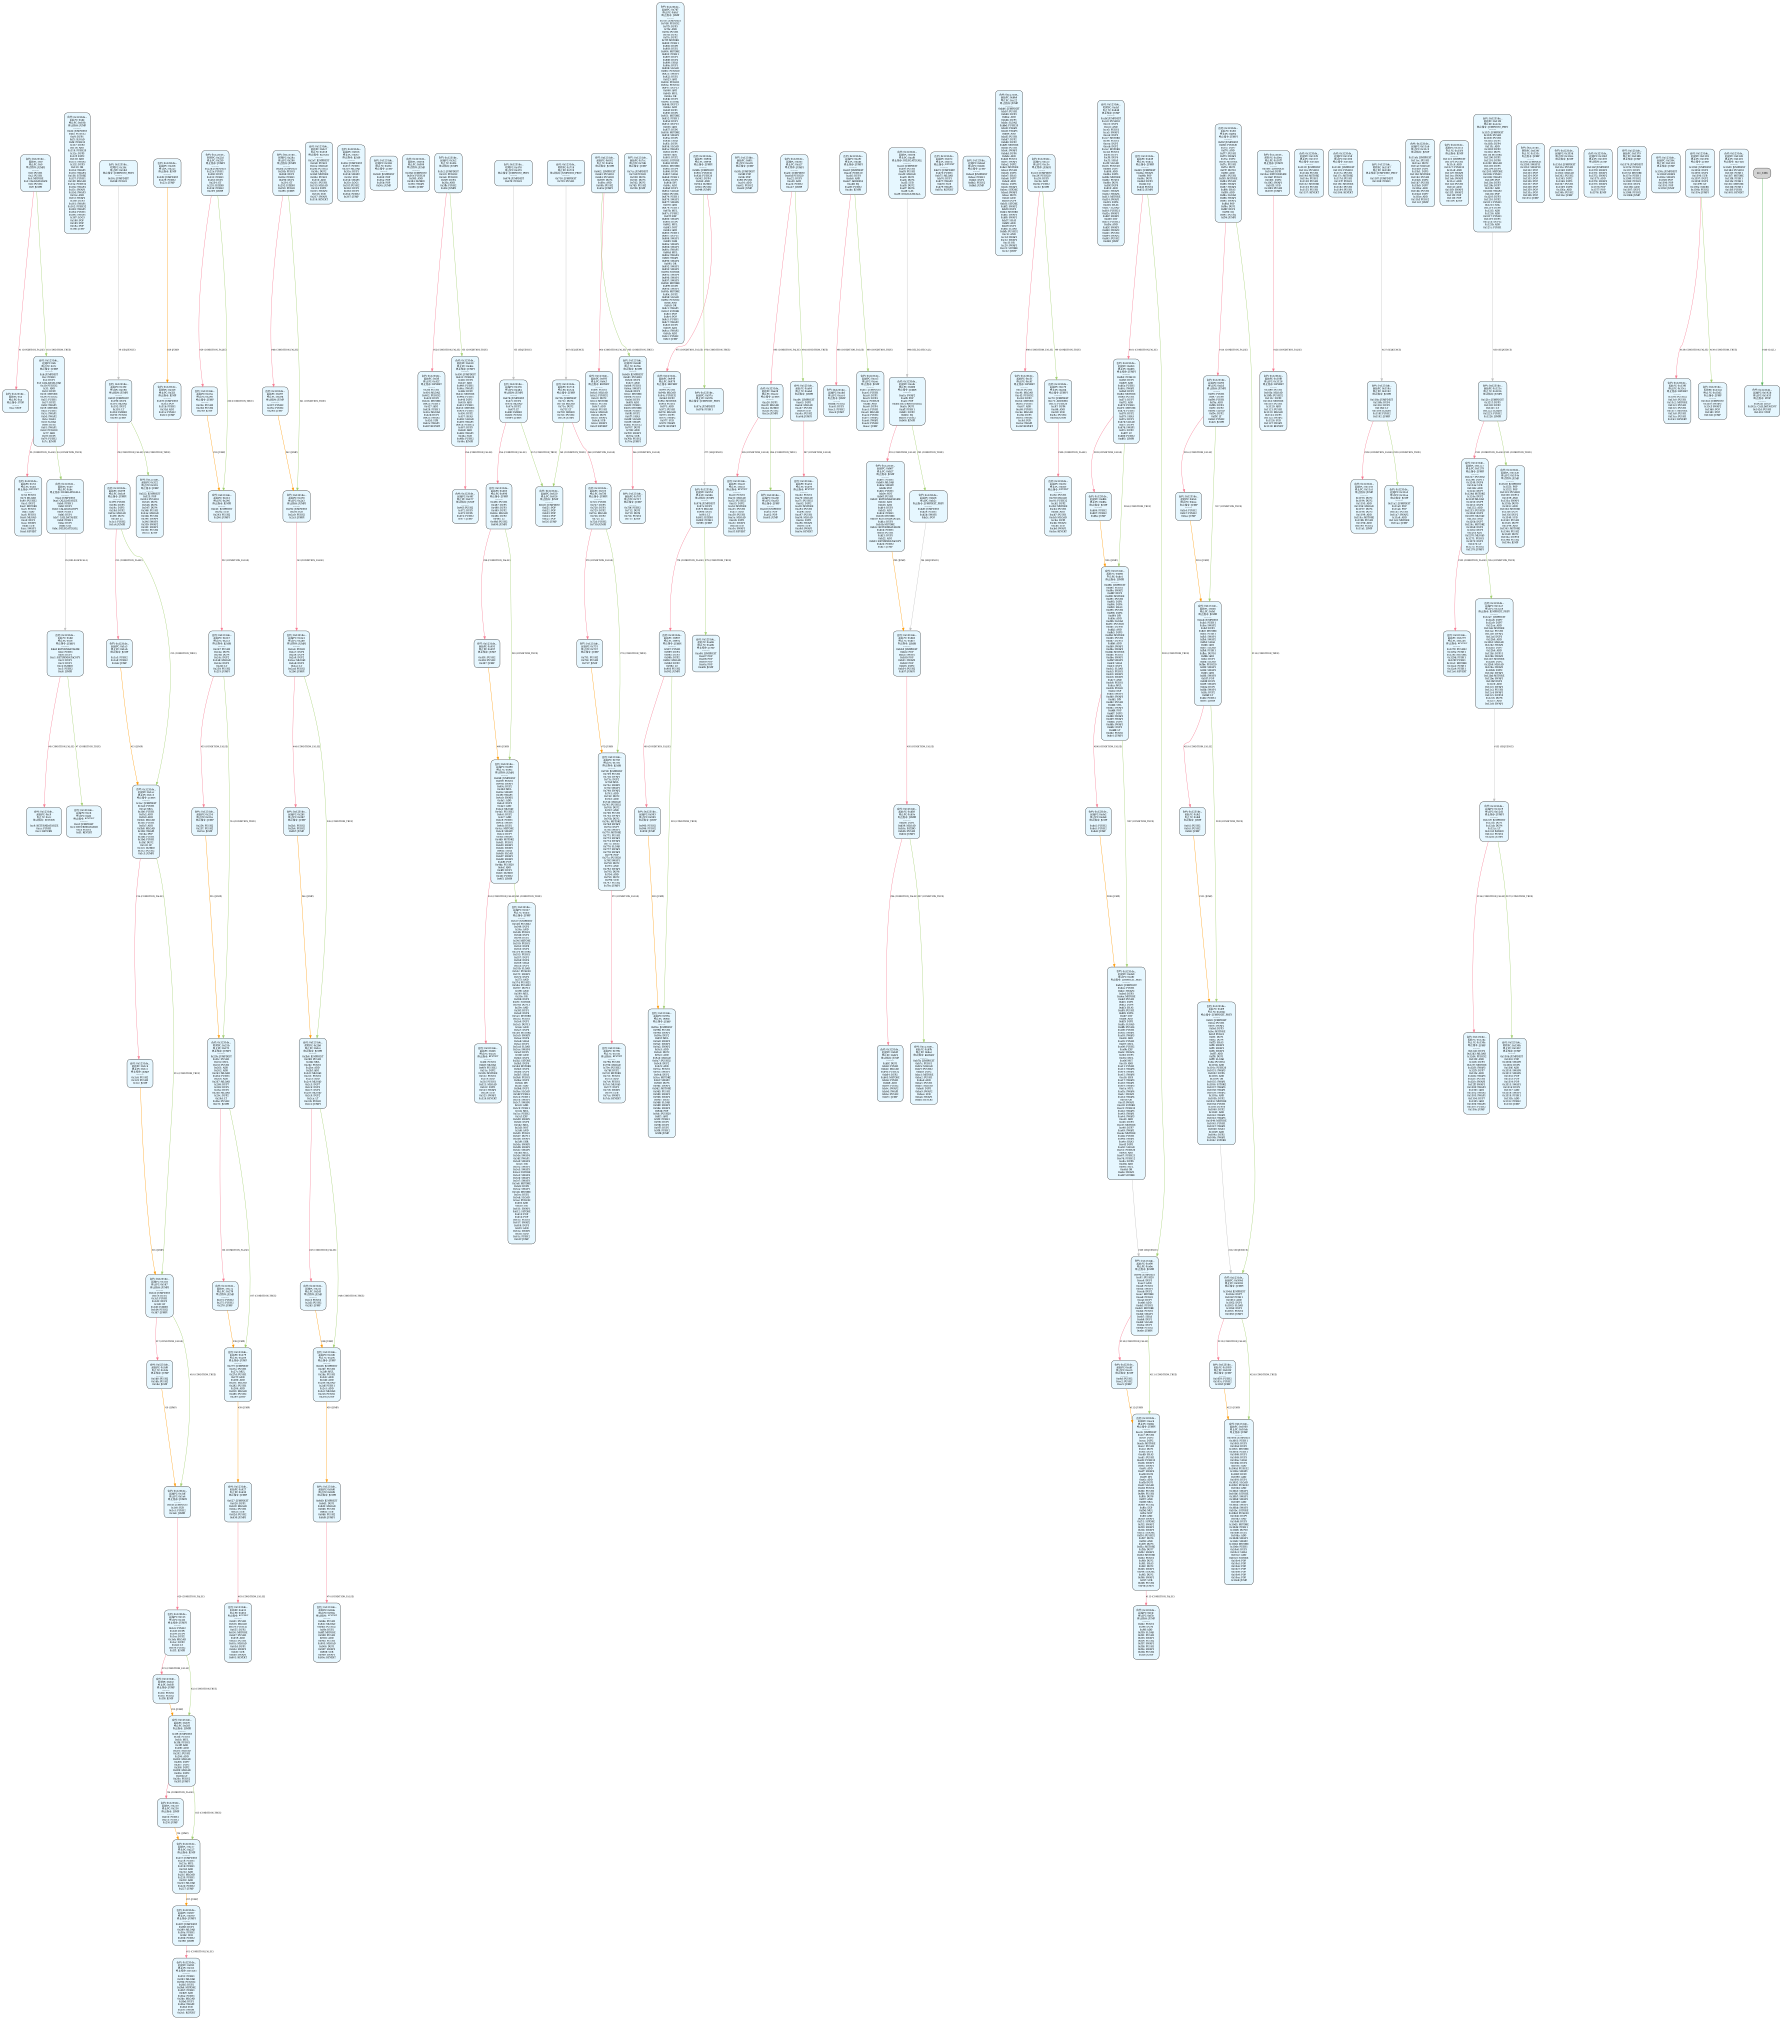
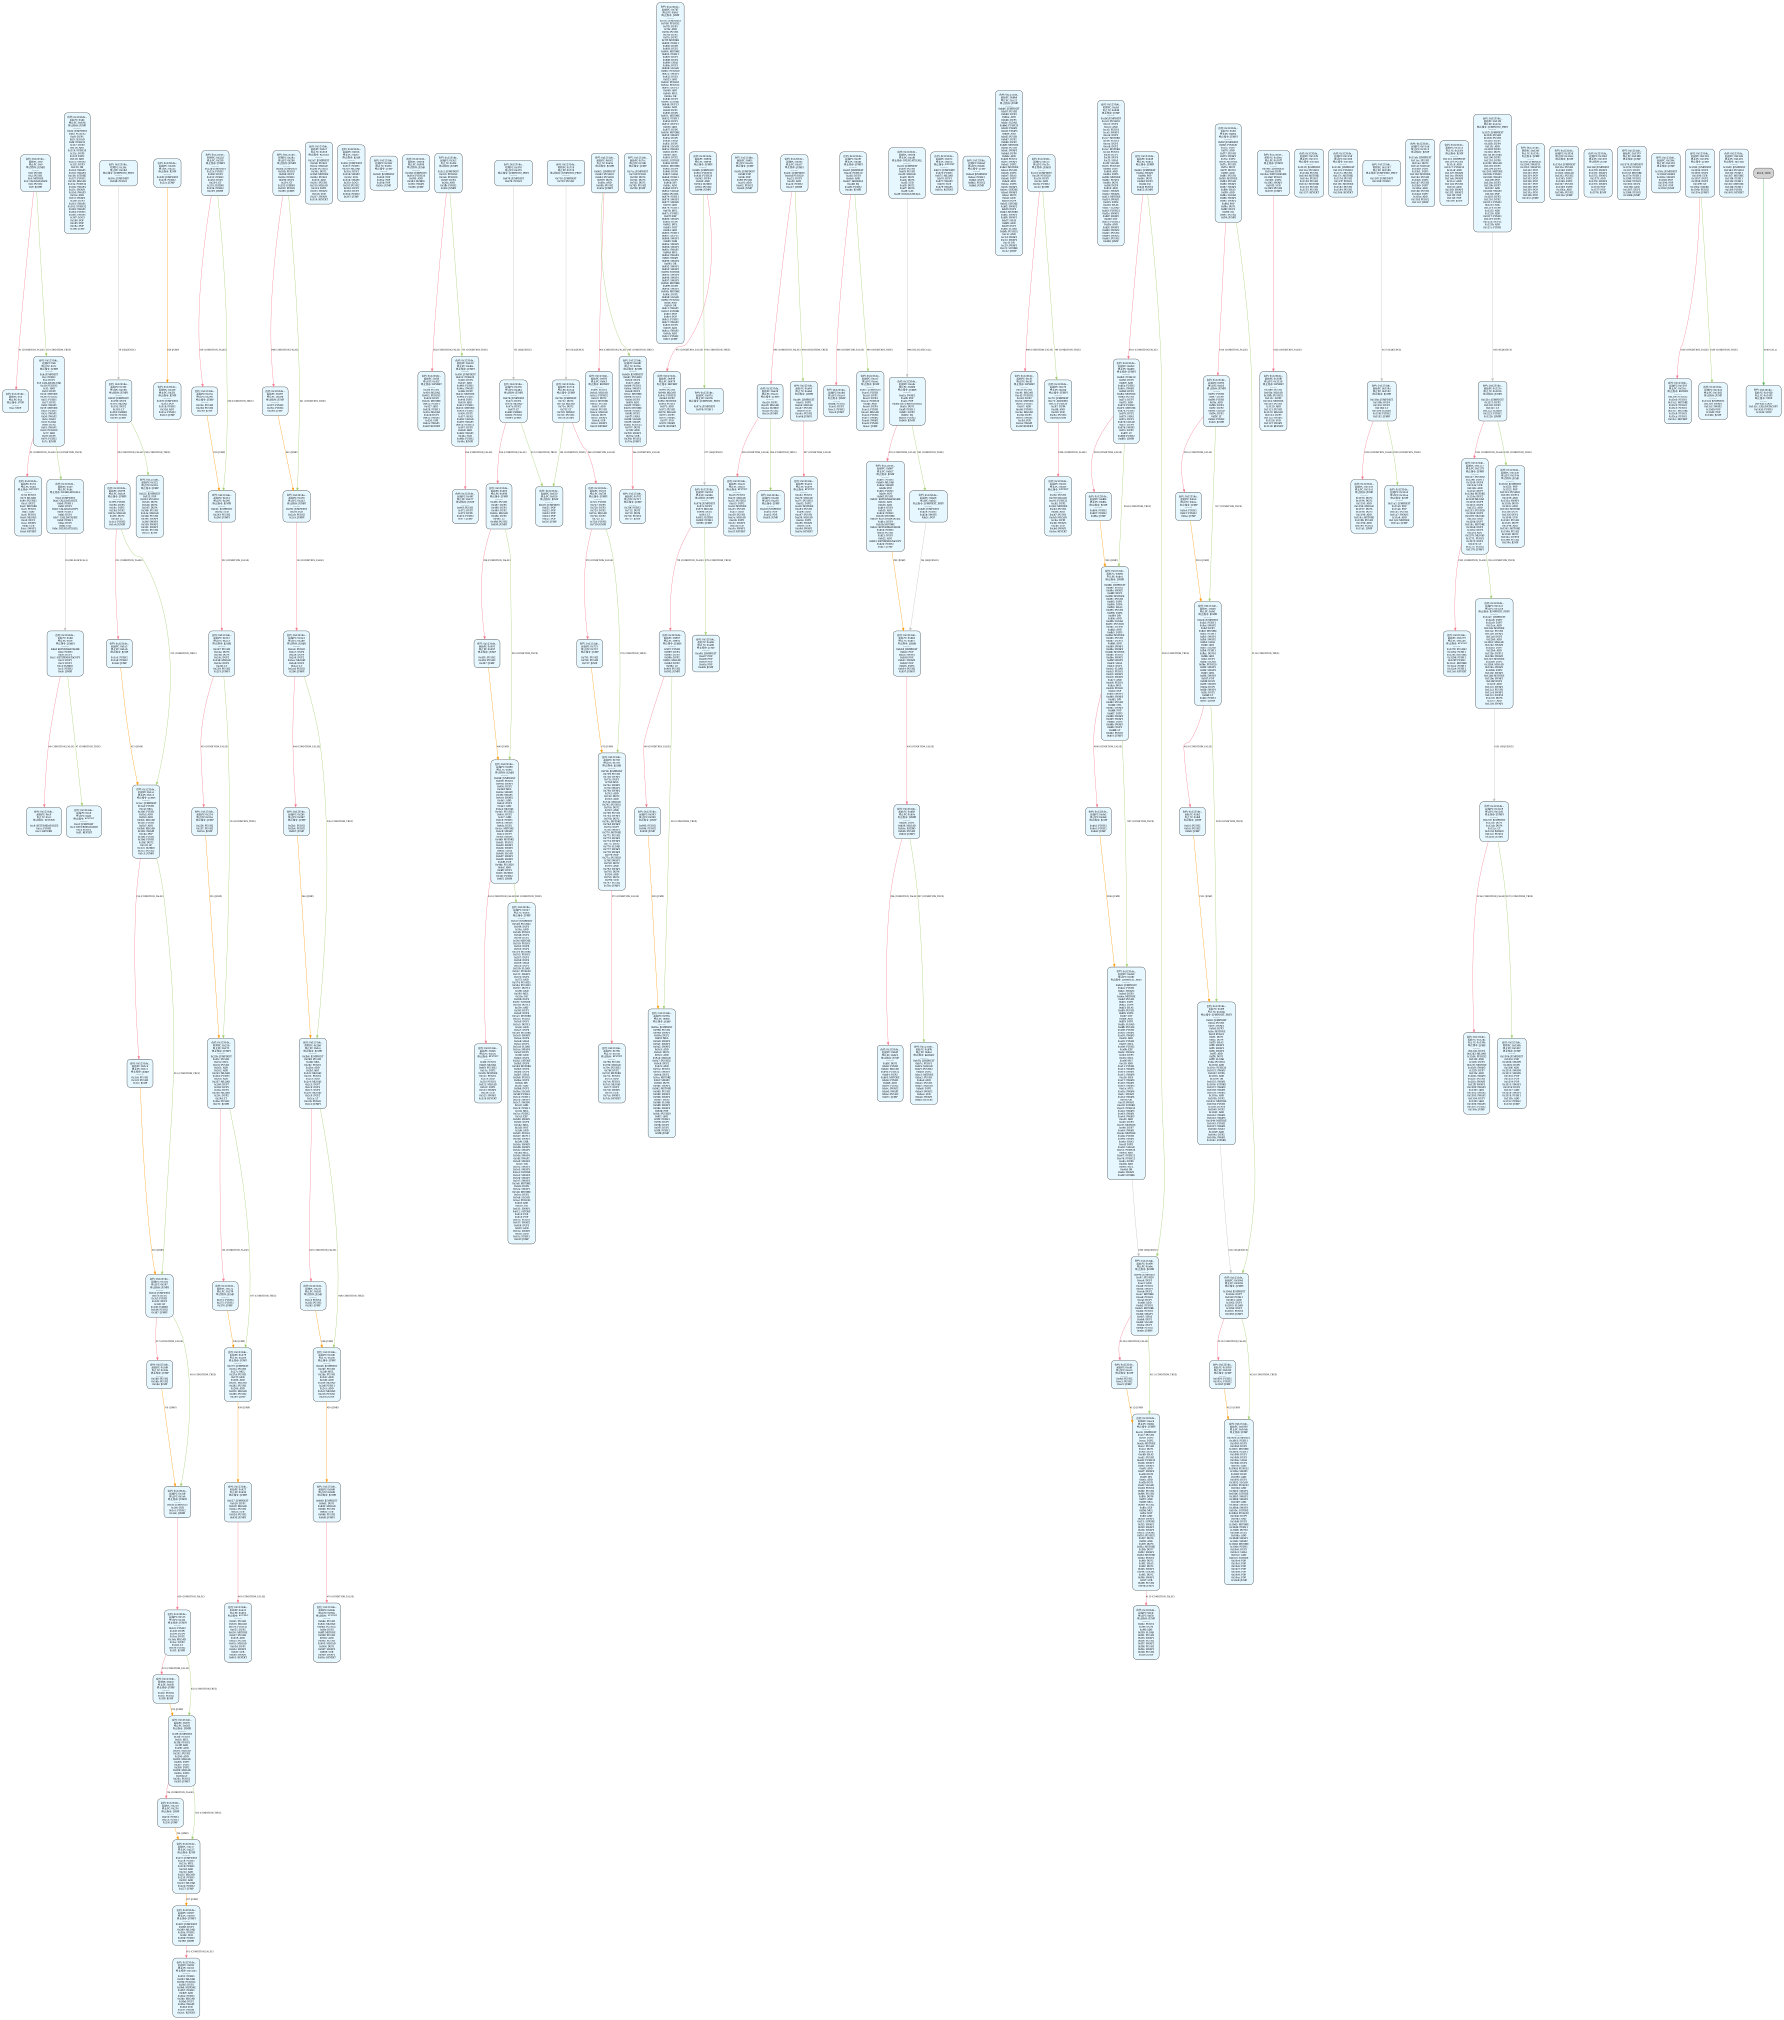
node "xcc_140b": label "xcc_140b" -> "block_140b"
